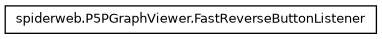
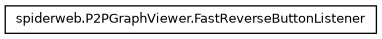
node "spiderweb.P5PGraphViewer.FastReverseButtonListener": label "spiderweb.P5PGraphViewer.FastReverseButtonListener" -> "spiderweb.P2PGraphViewer.FastReverseButtonListener"
